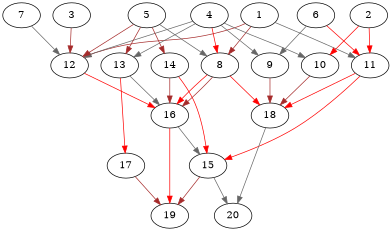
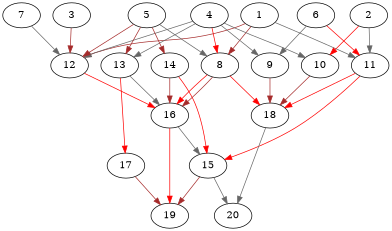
edge "2" -> "11": color red -> gray40
